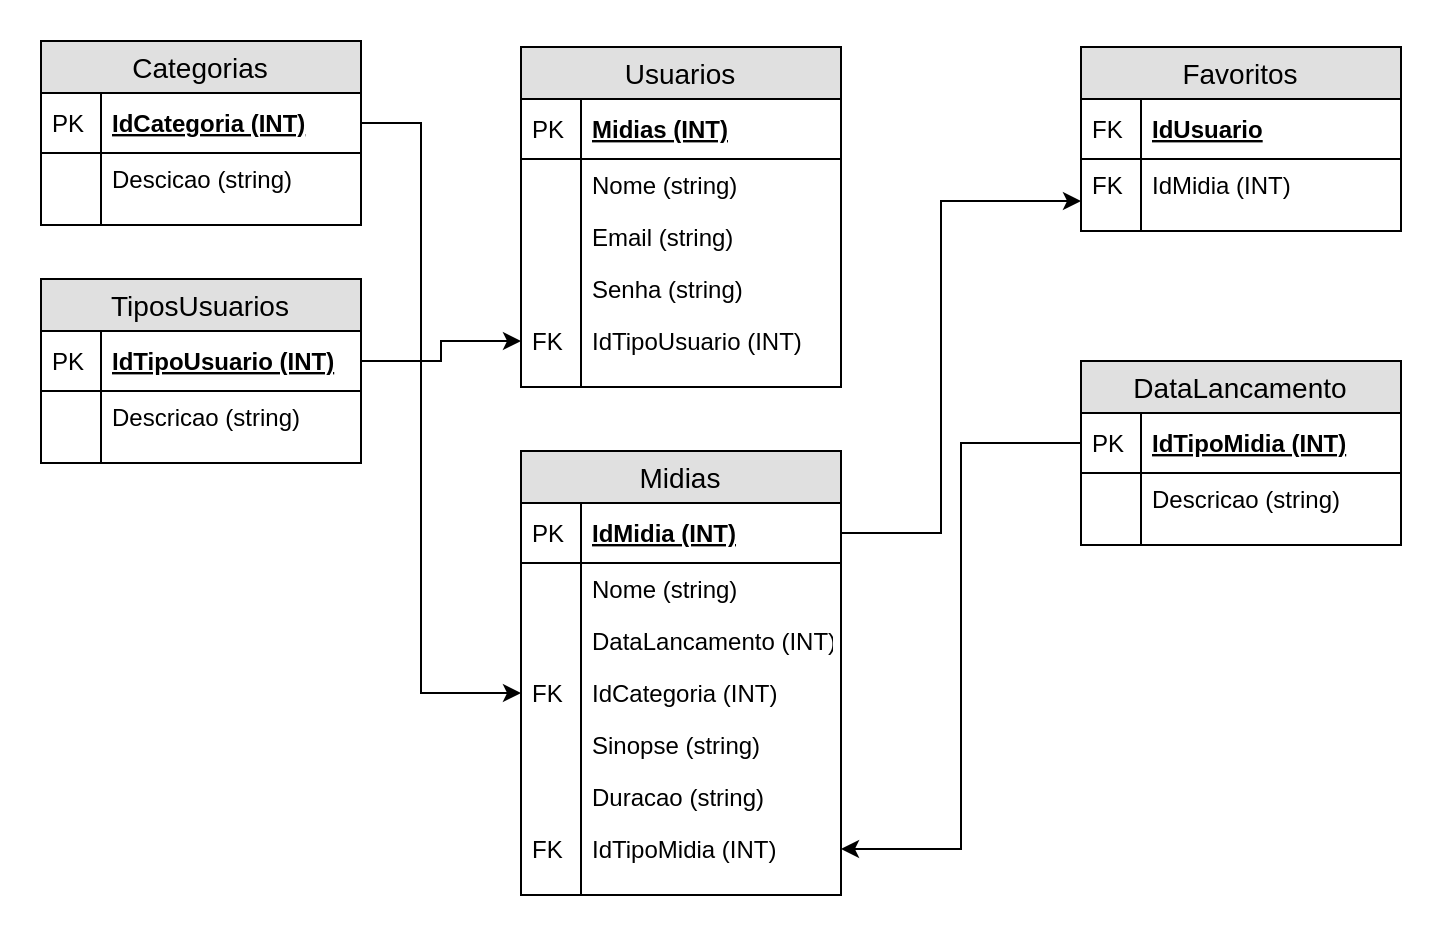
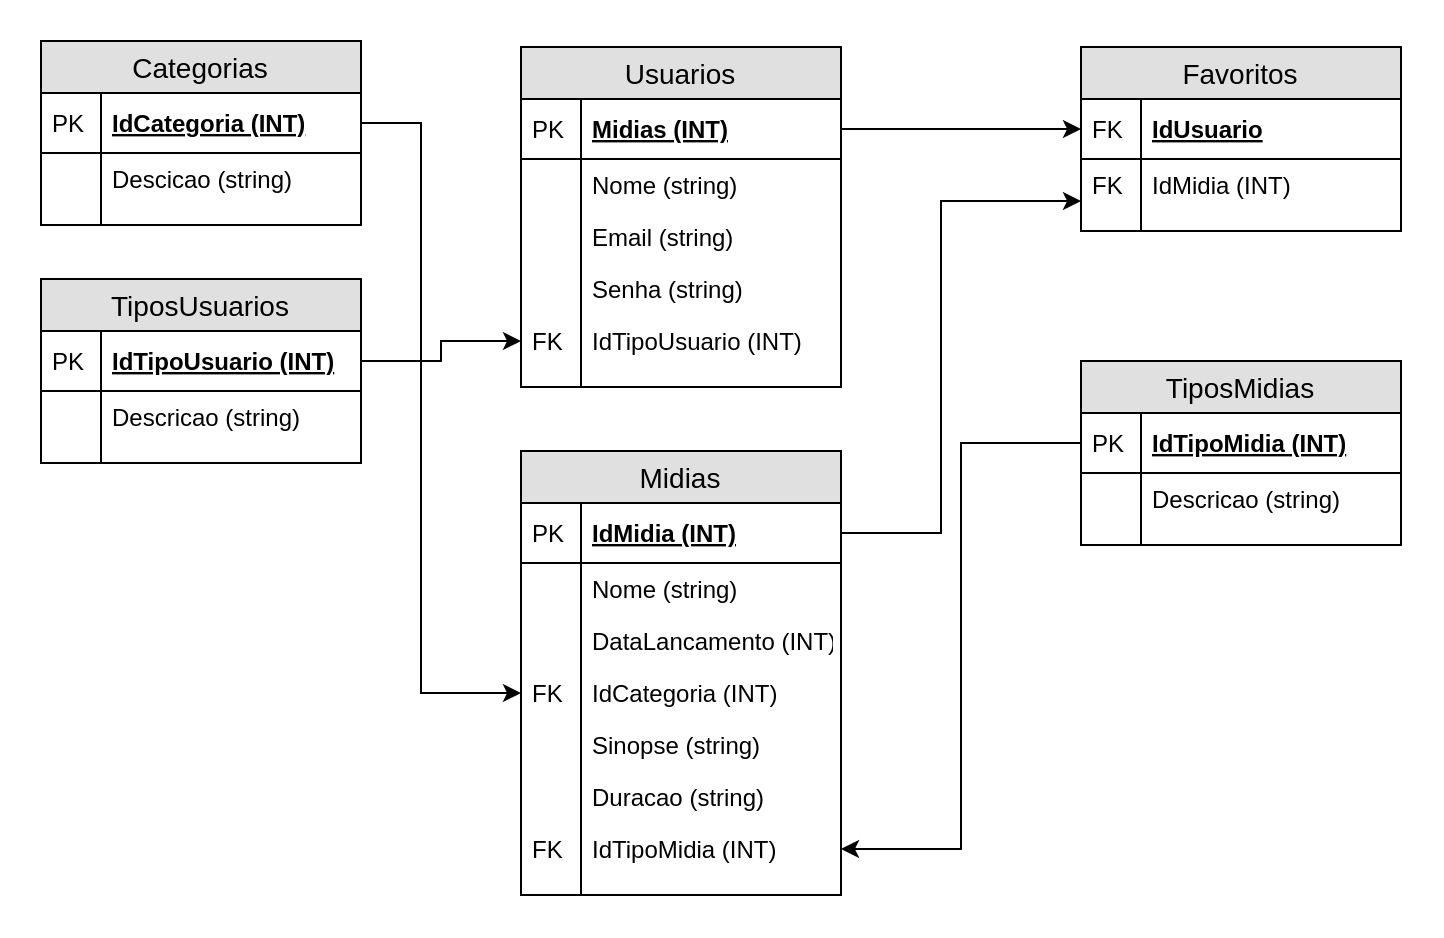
edge "Midias (INT)" -> "IdUsuario": added
node "DataLancamento": label "DataLancamento" -> "TiposMidias"
